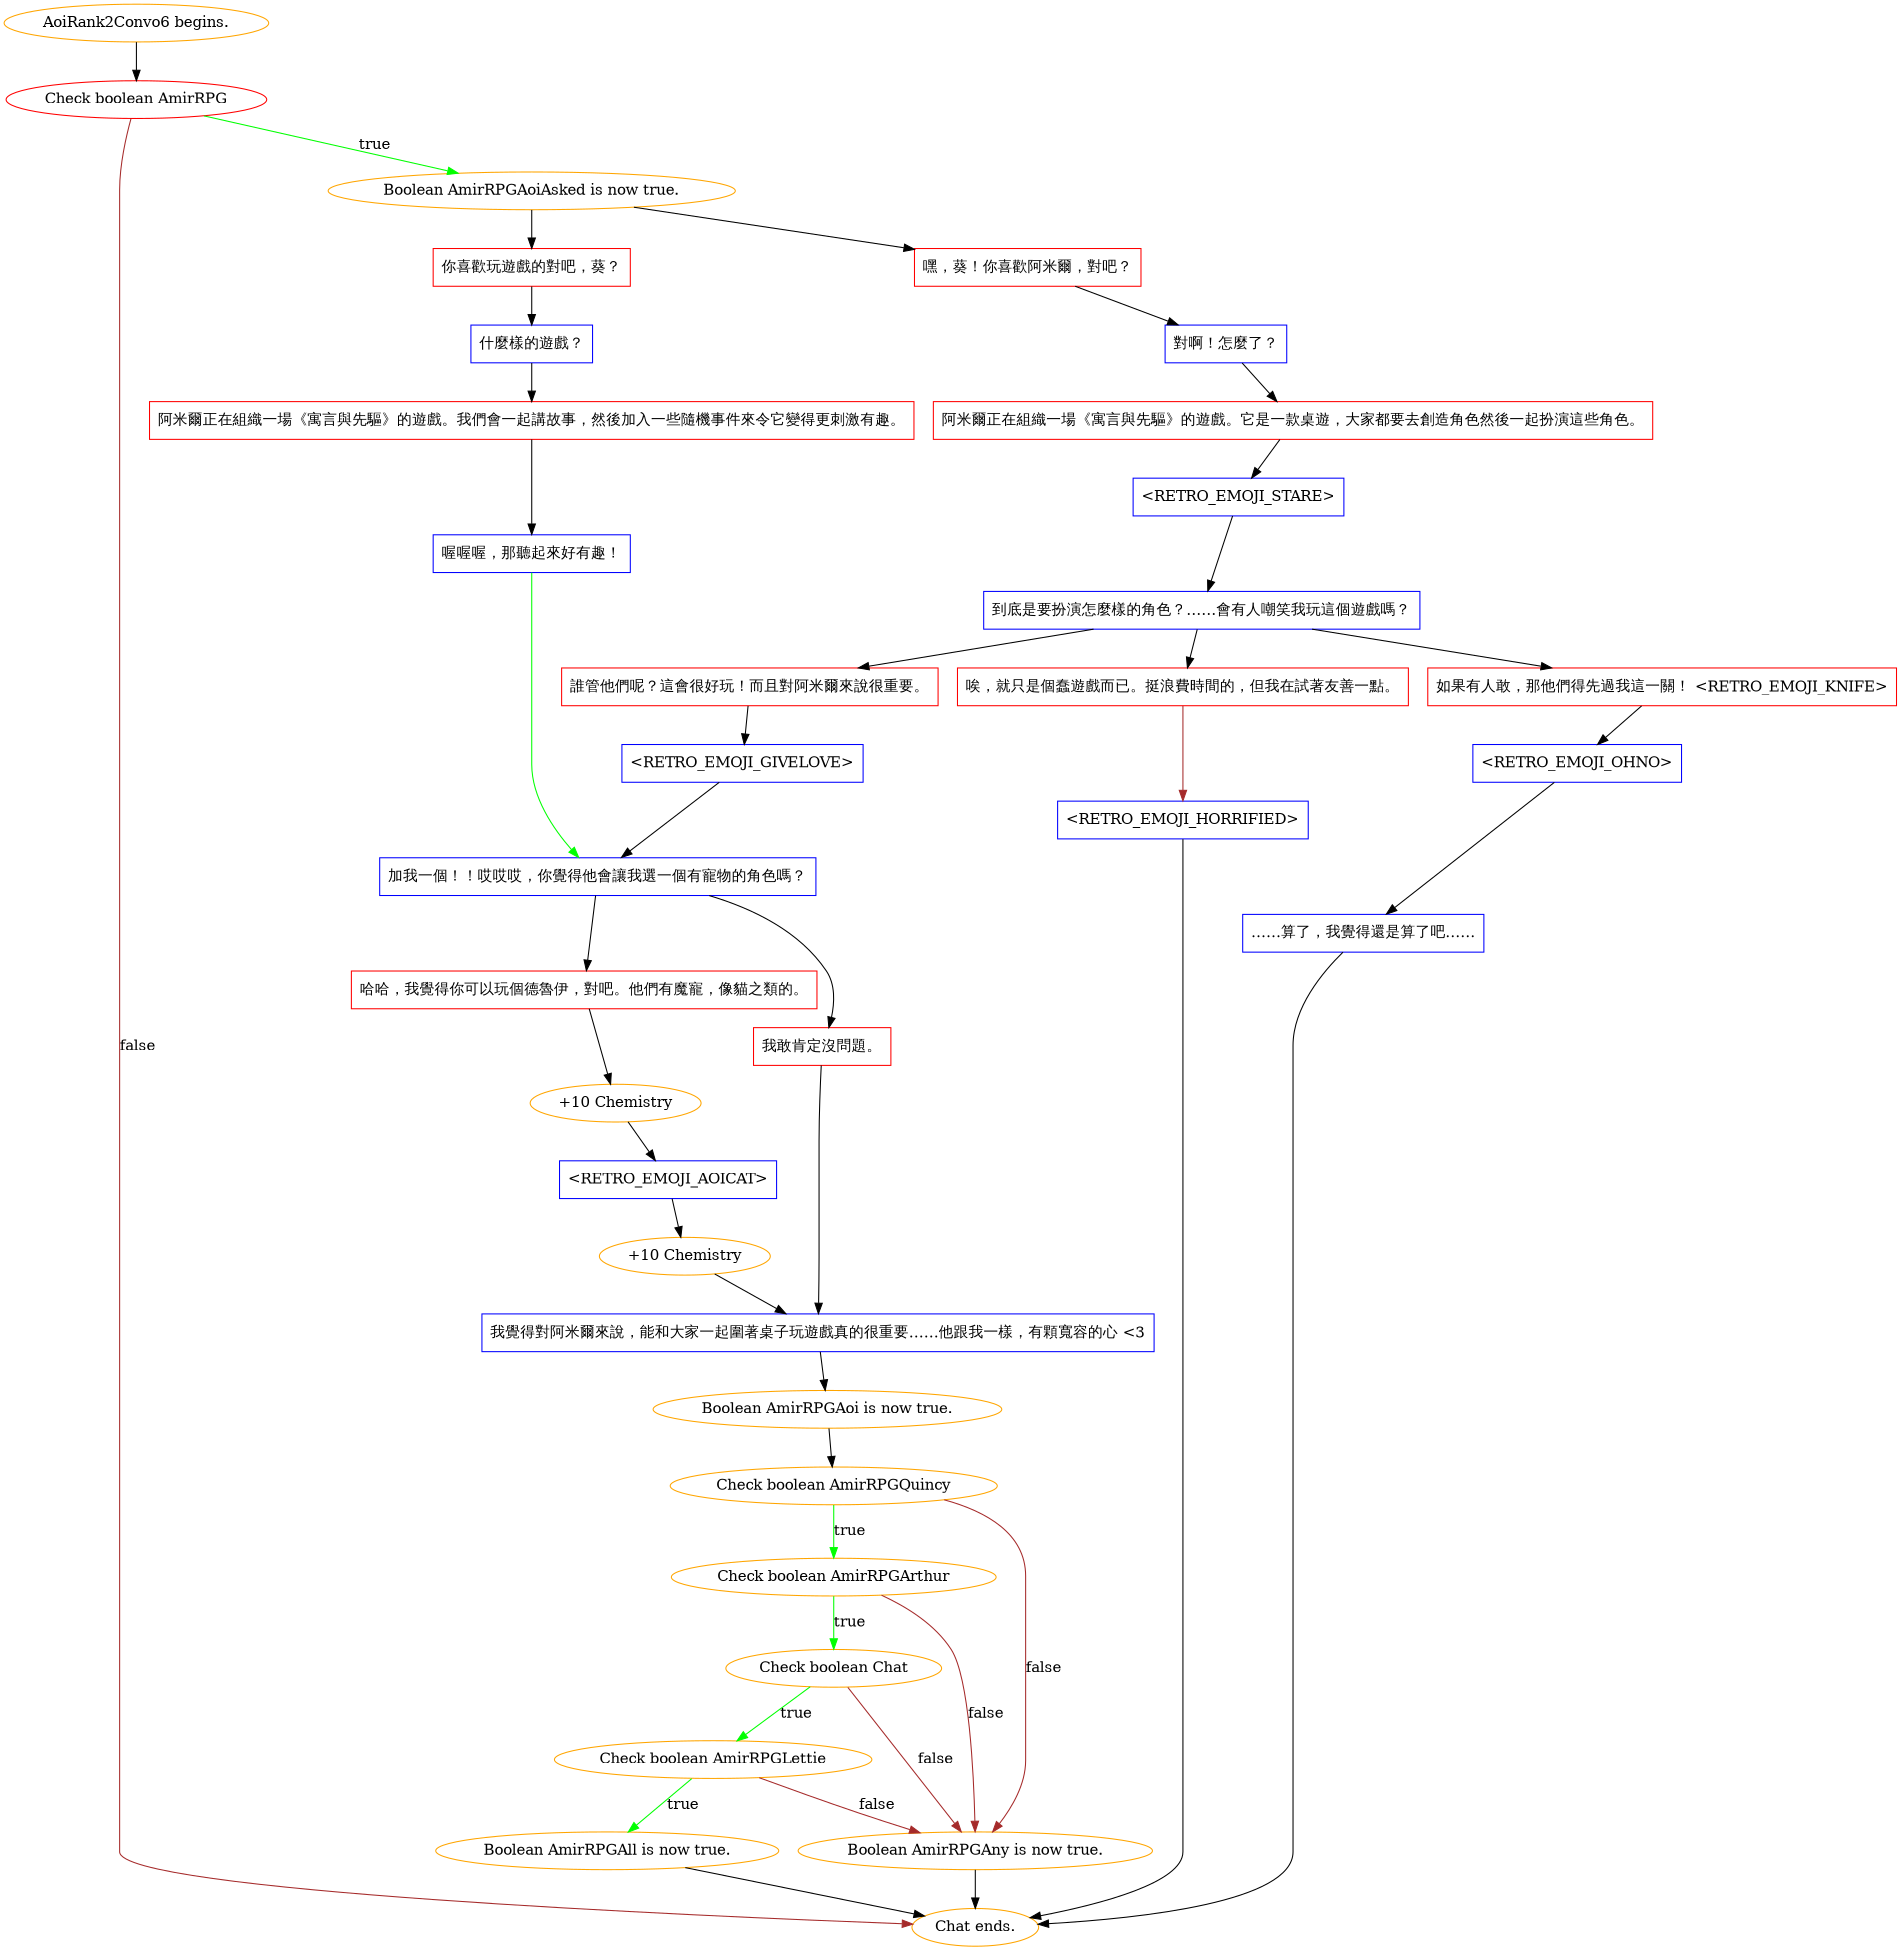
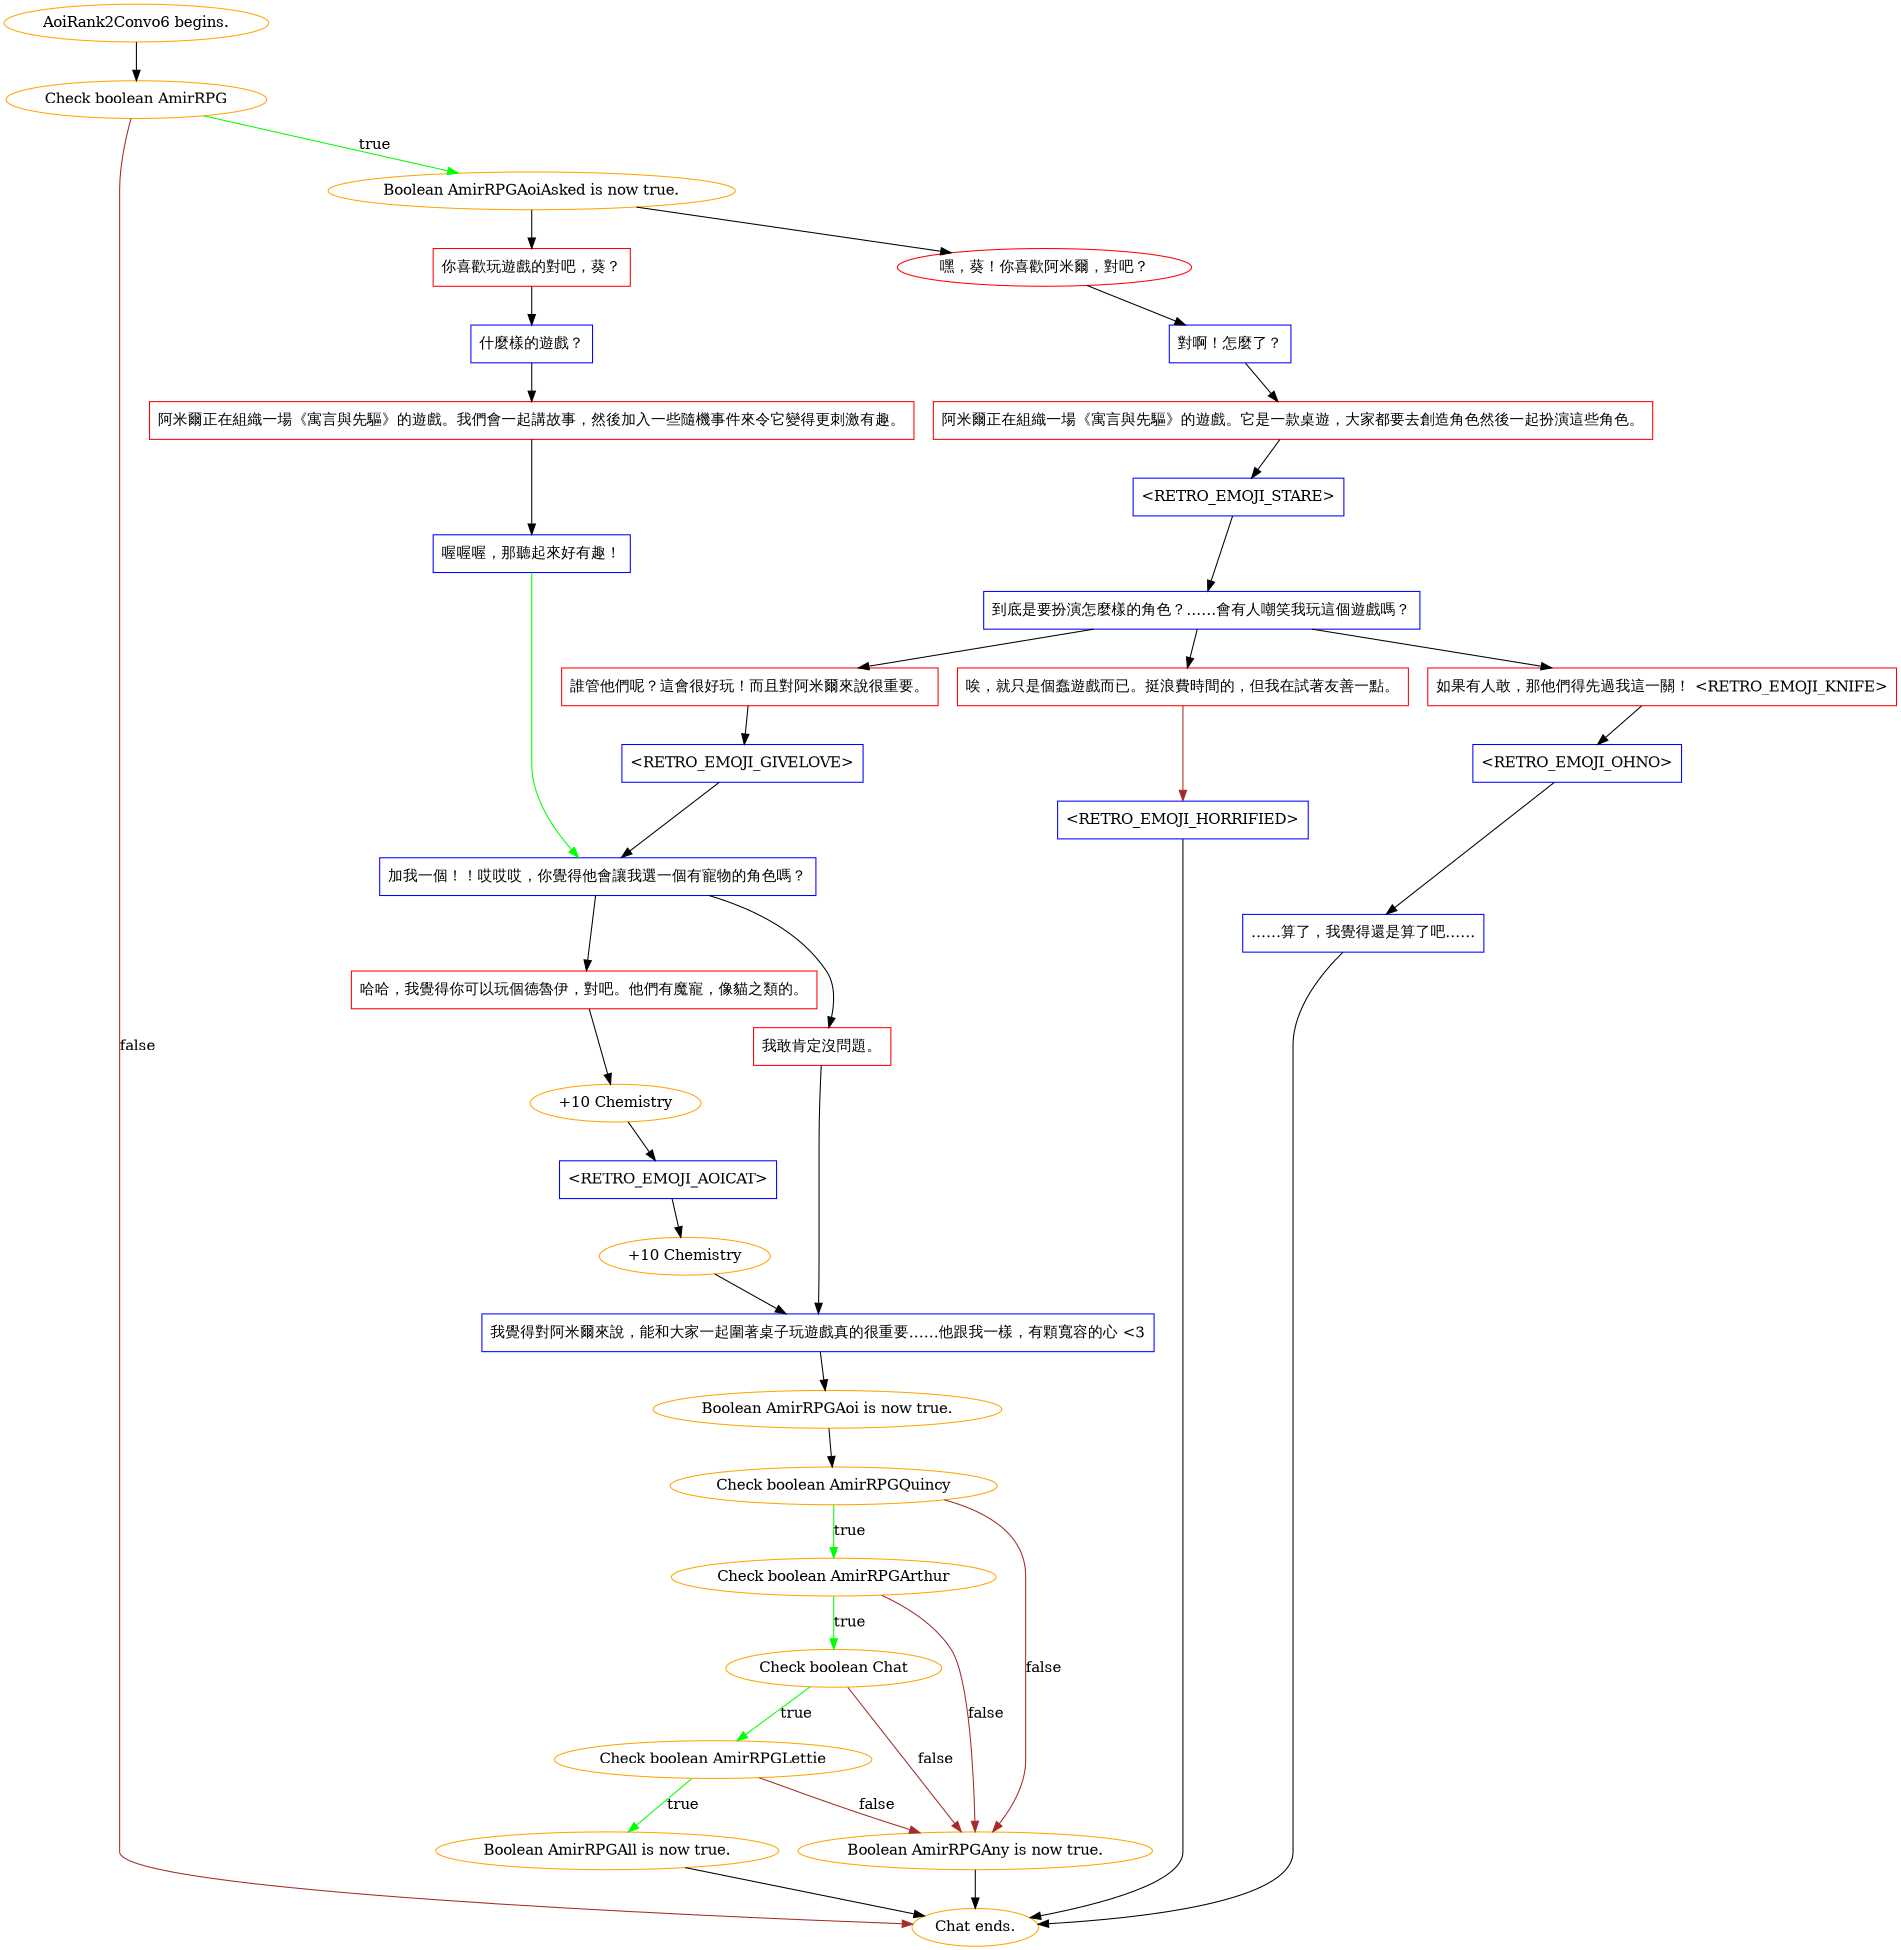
node "Check boolean AmirRPG": color red -> orange
node "嘿，葵！你喜歡阿米爾，對吧？": shape box -> ellipse
